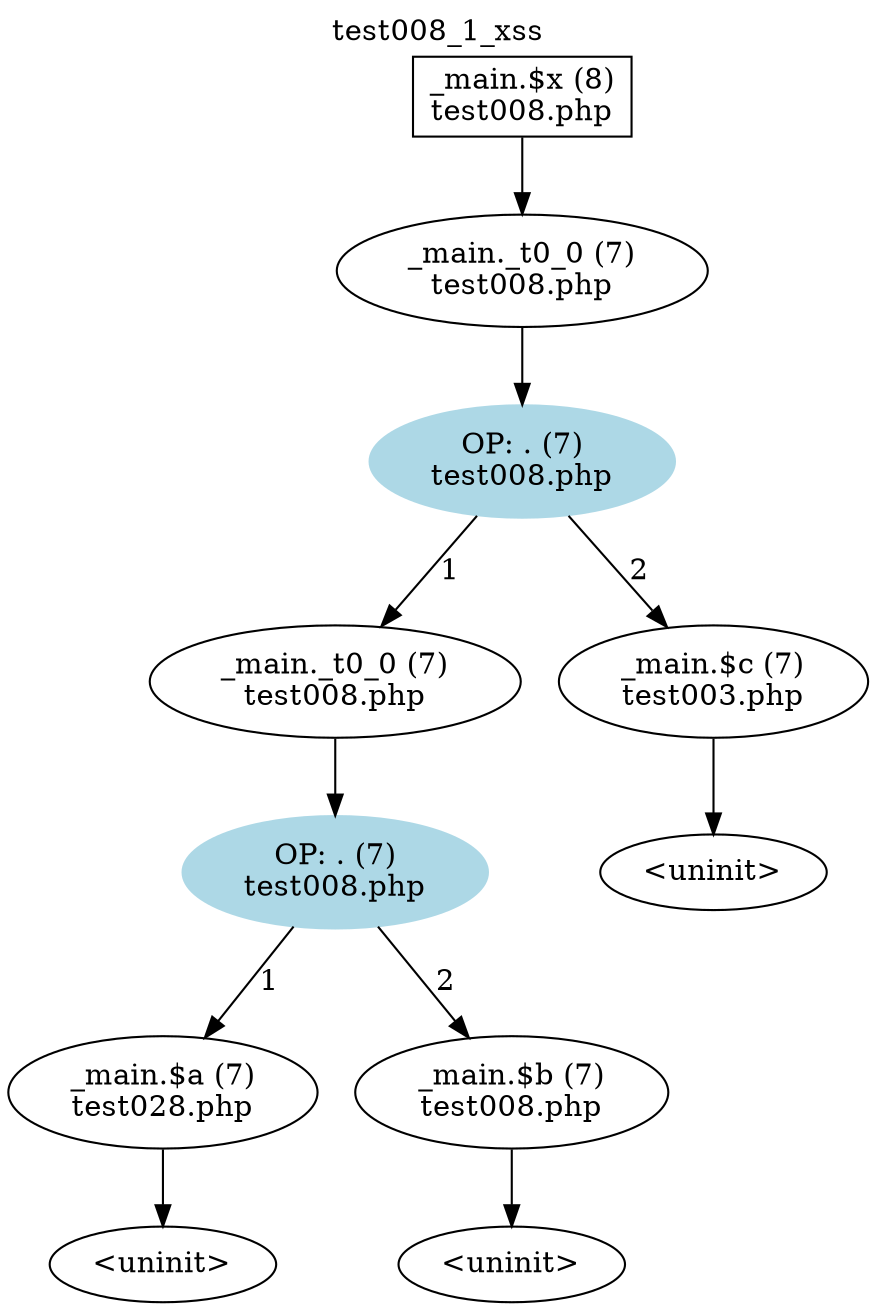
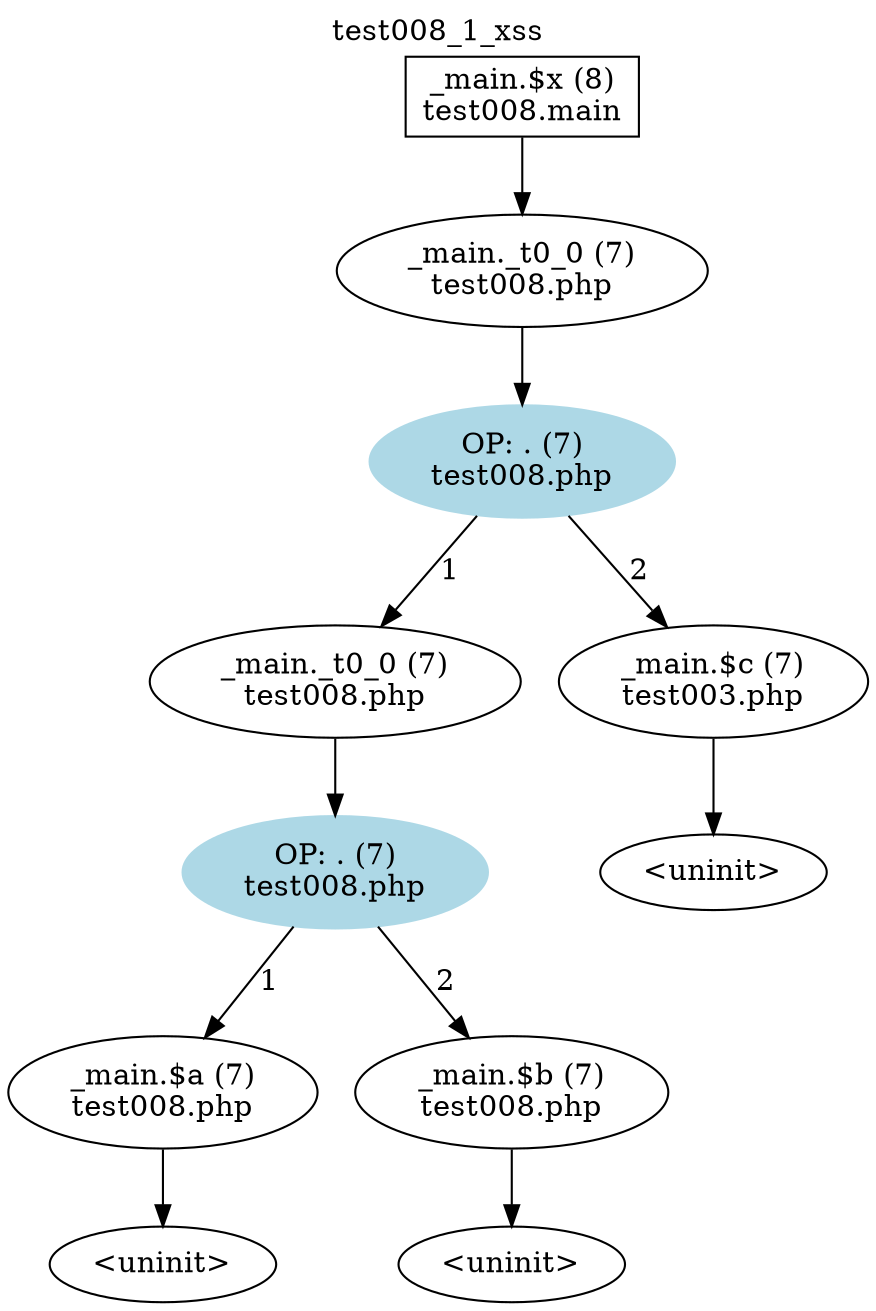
node "_main.$x (8) test008.php": label "_main.$x (8) test008.php" -> "_main.$x (8) test008.main"
node "_main.$a (7) test028.php": label "_main.$a (7) test028.php" -> "_main.$a (7) test008.php"
